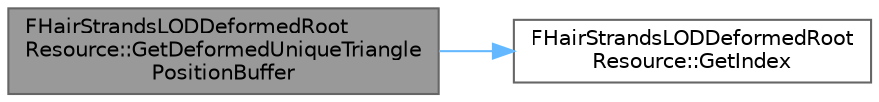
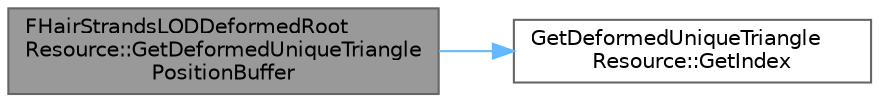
node "FHairStrandsLODDeformedRoot Resource::GetIndex": label "FHairStrandsLODDeformedRoot Resource::GetIndex" -> "GetDeformedUniqueTriangle Resource::GetIndex"
